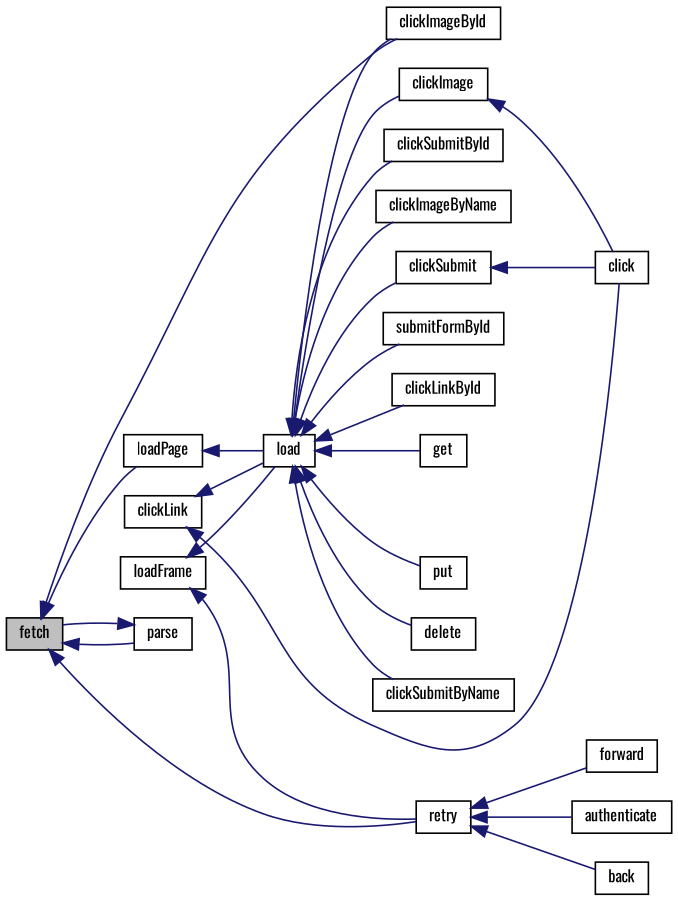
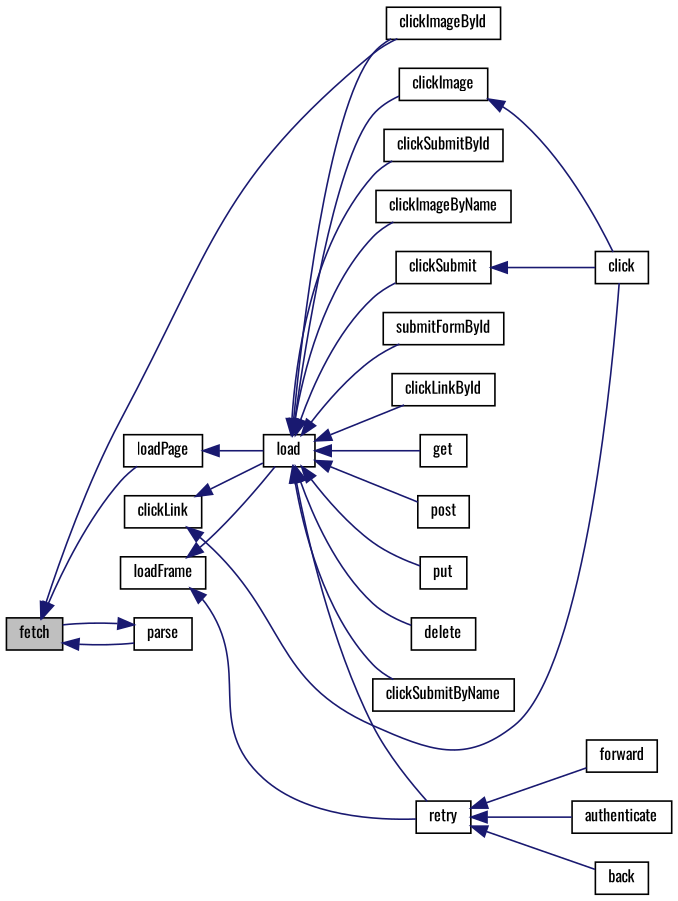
node "post": added
edge "retry" -> "fetch": now "retry" -> "load"
